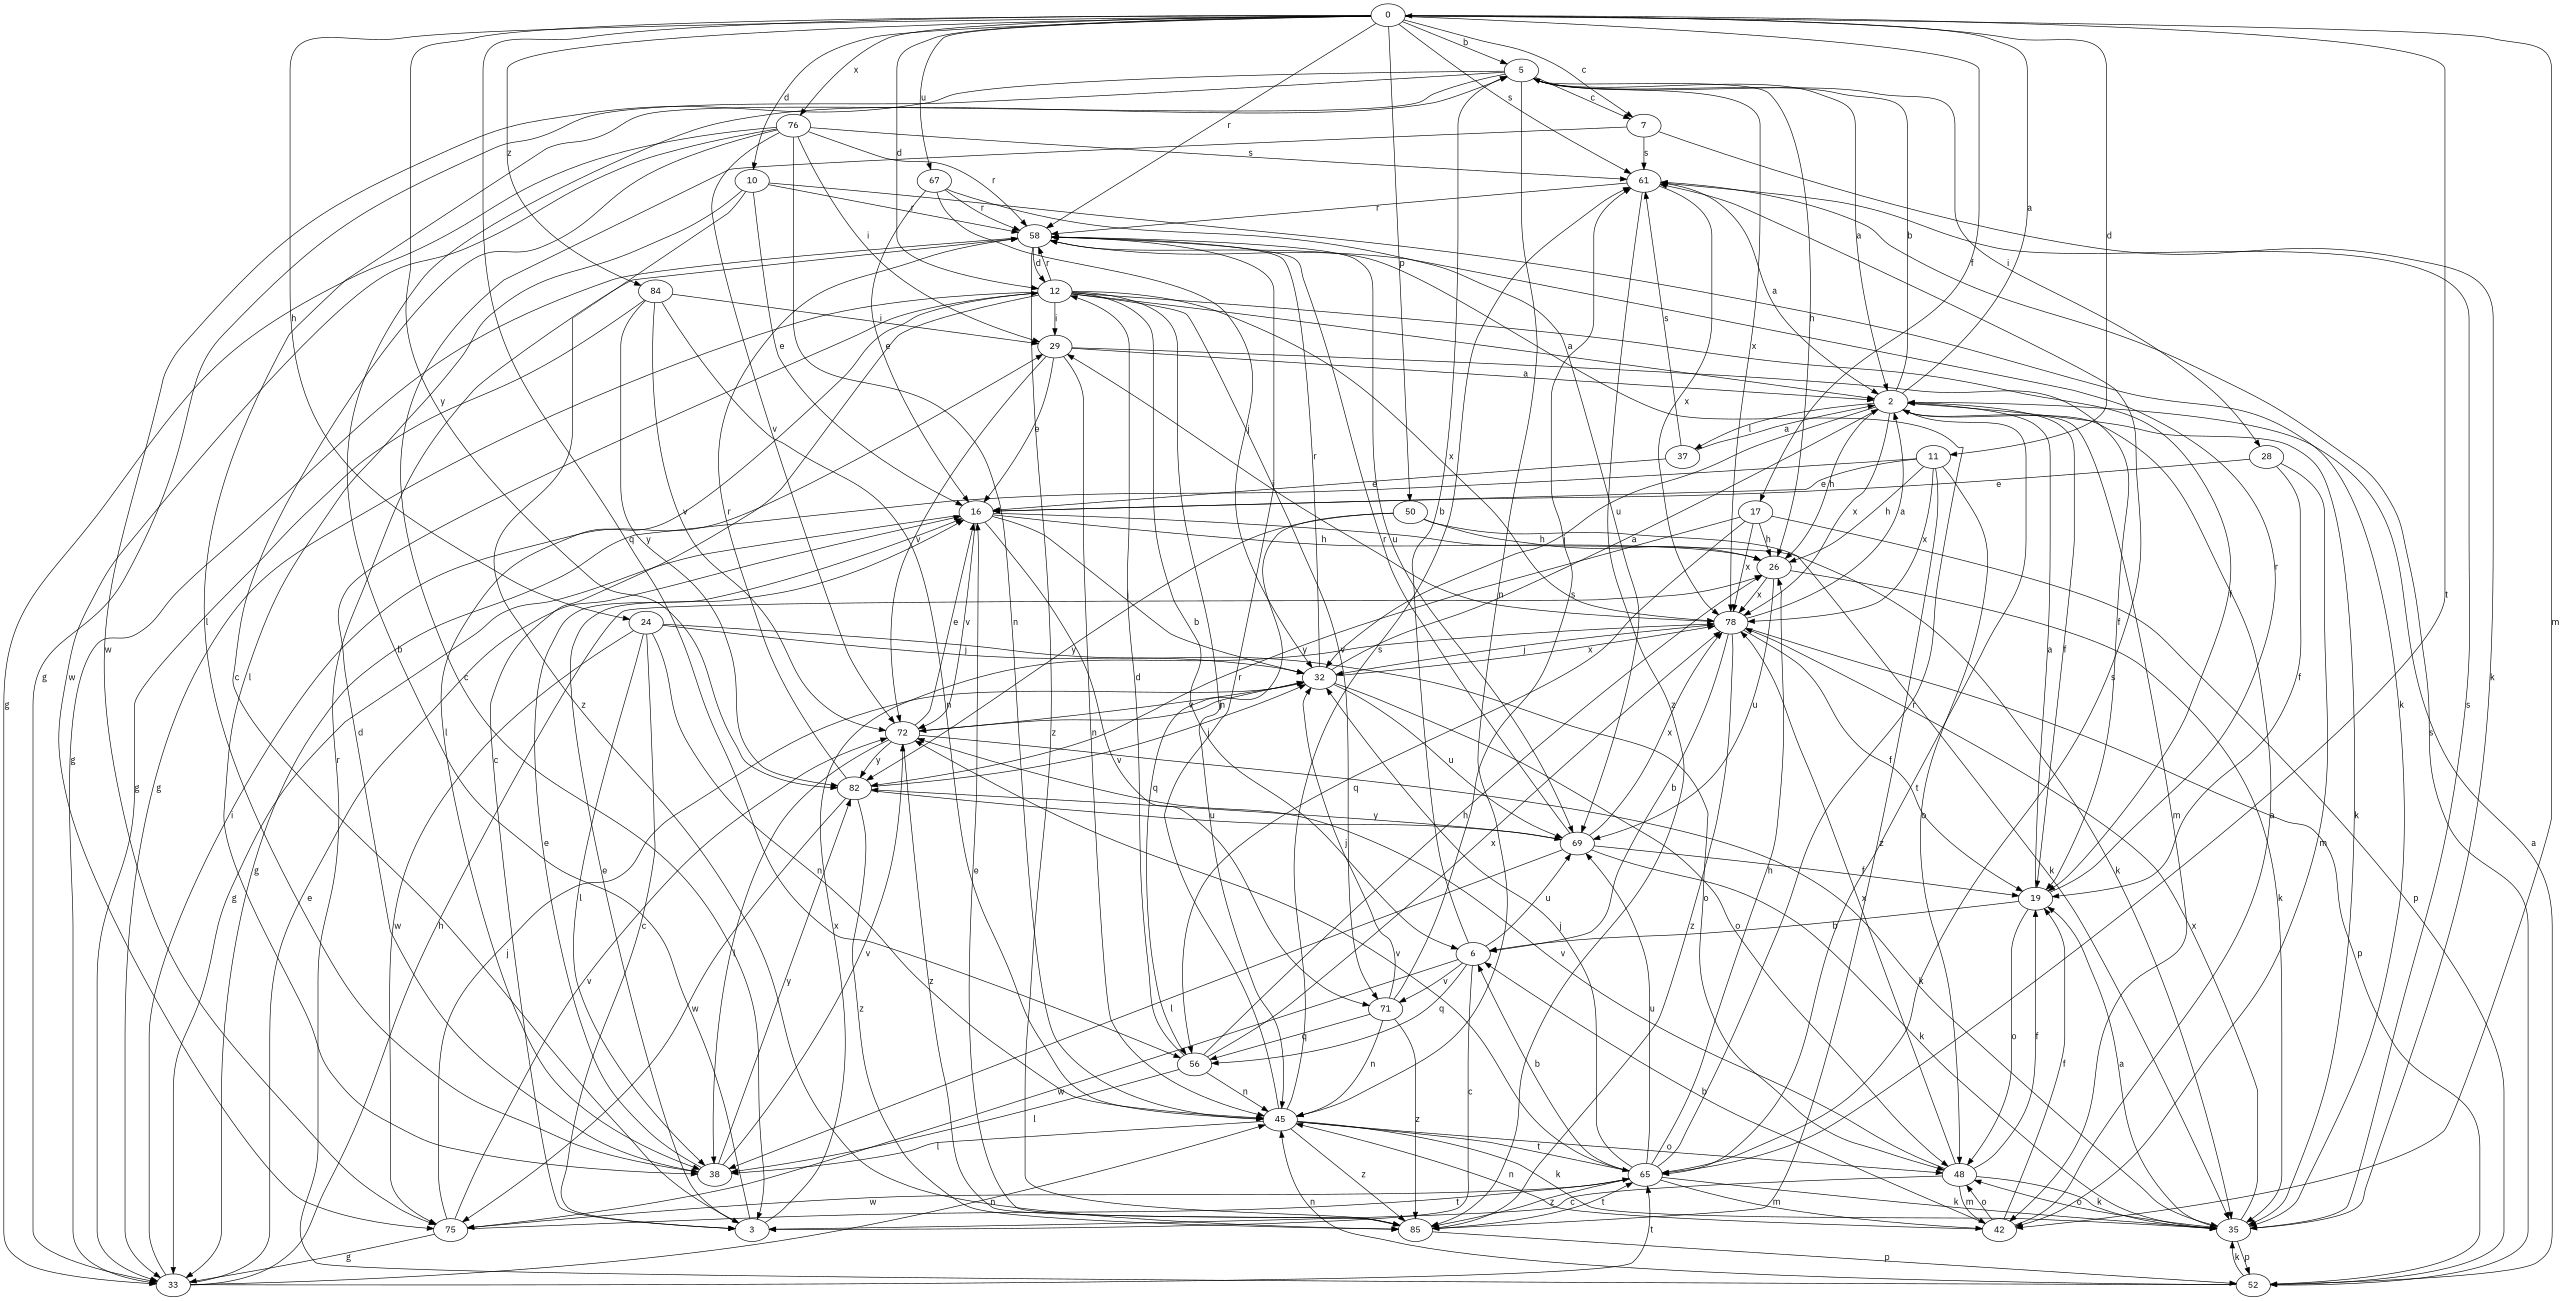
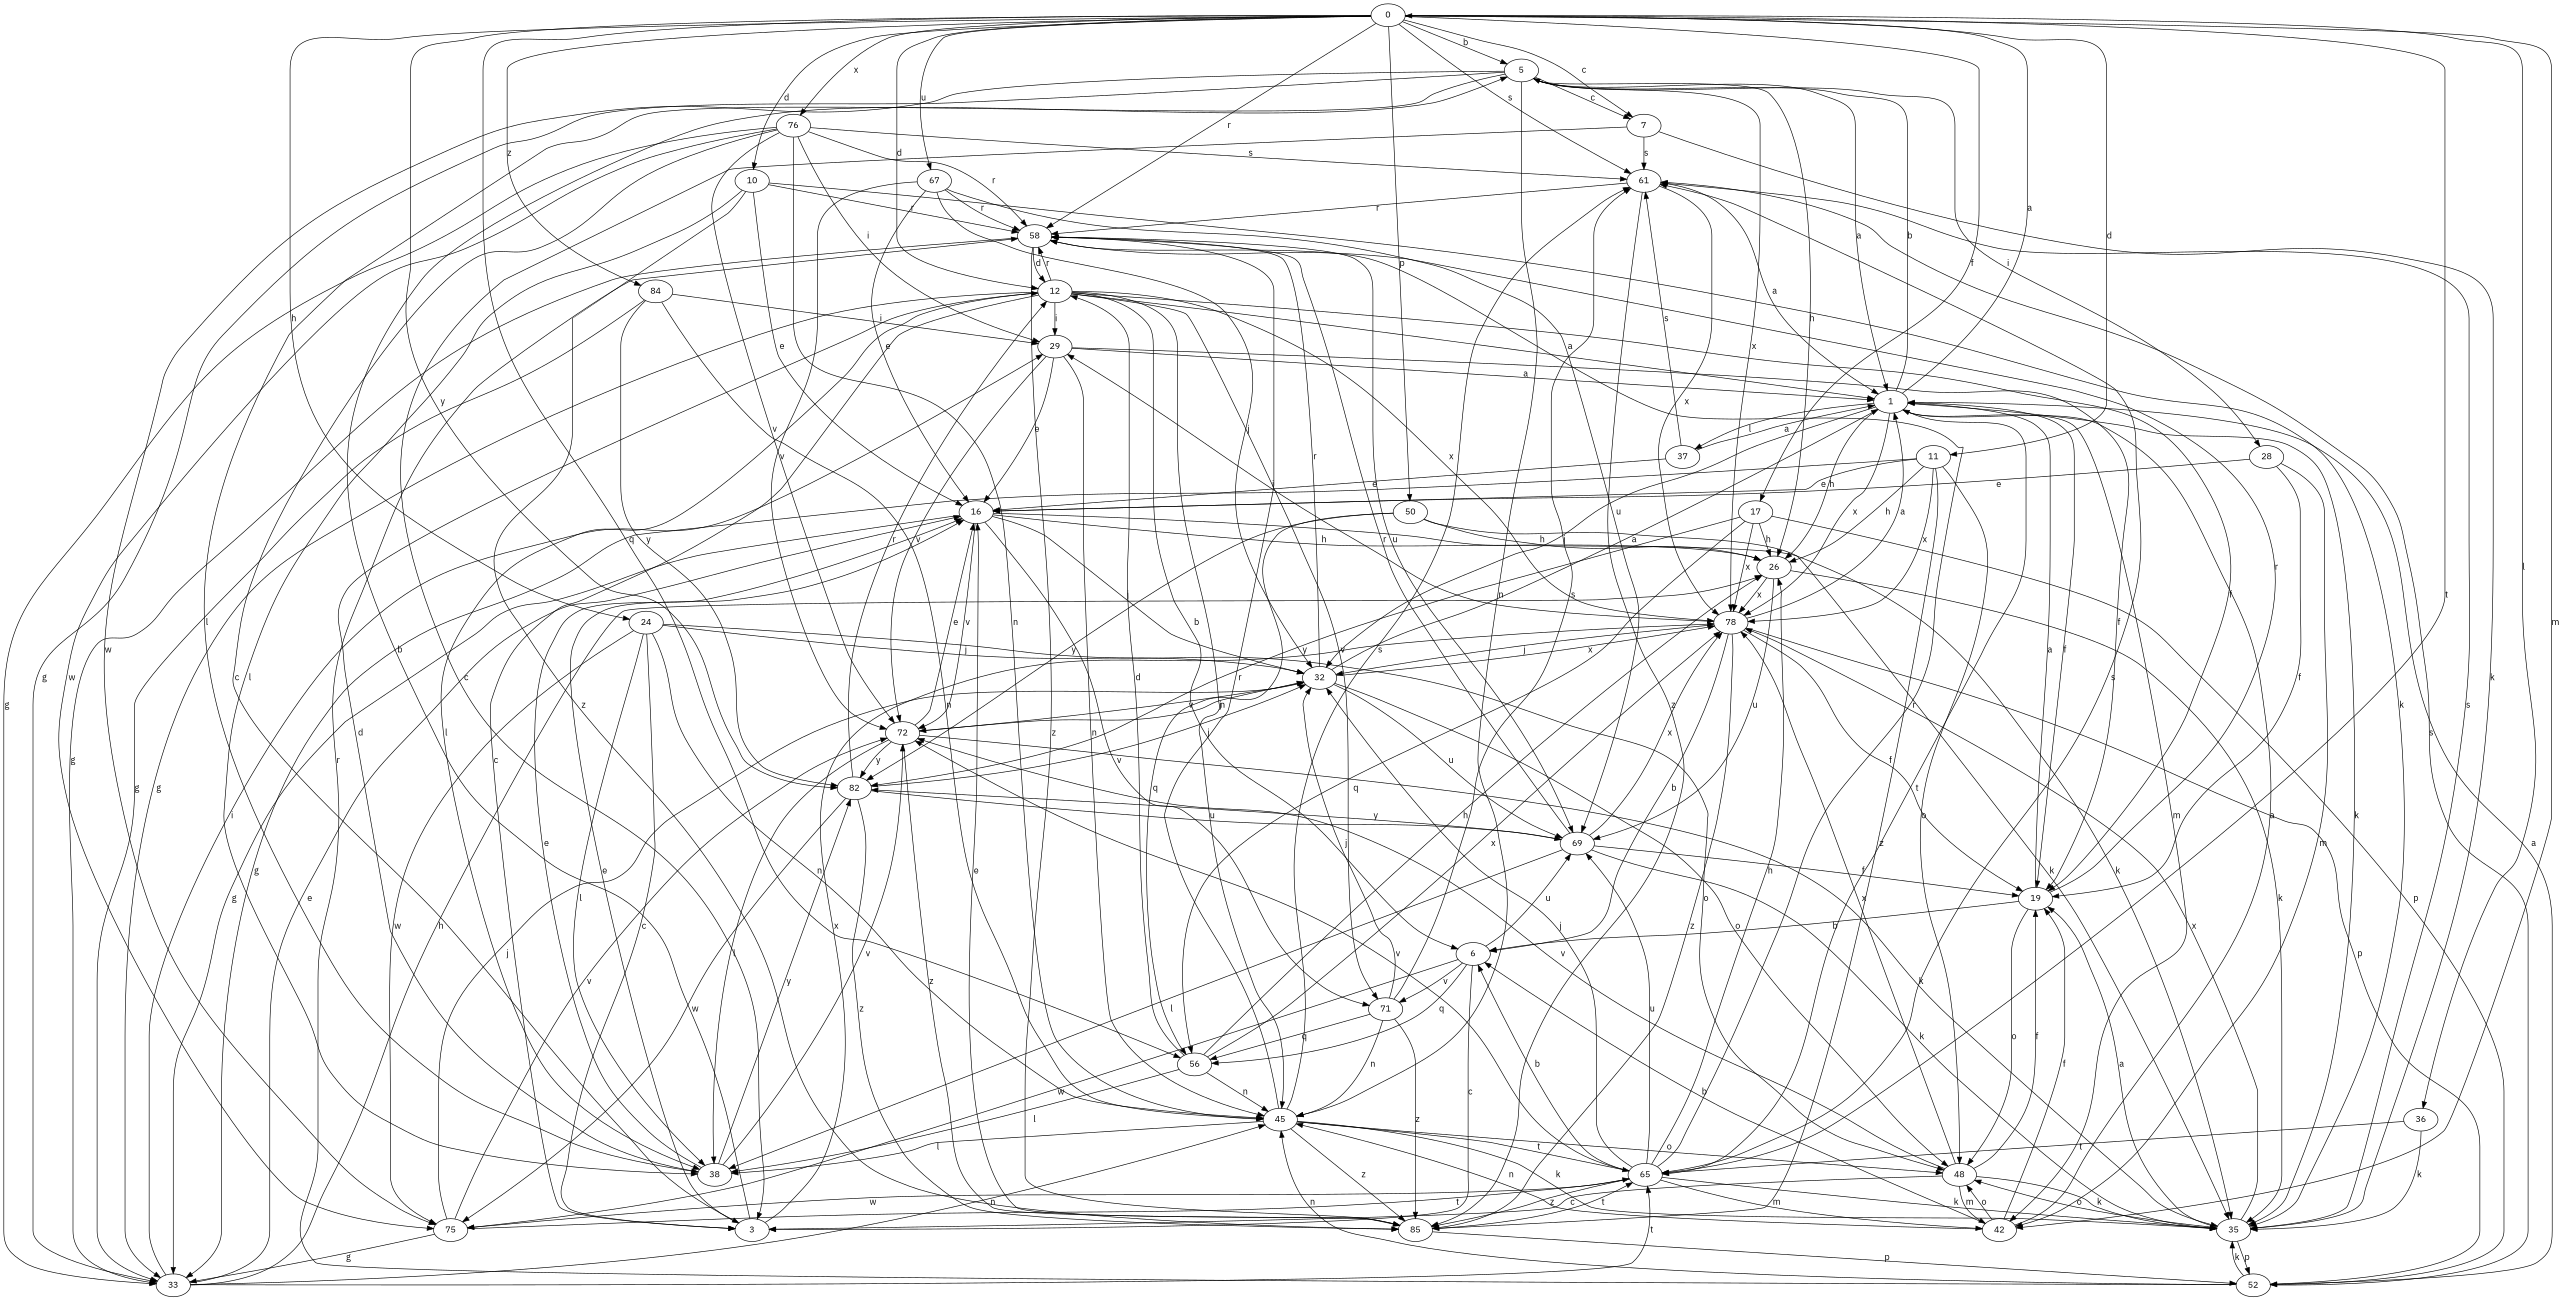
node "2": label "2" -> "1"
edge "82" -> "58": now "82" -> "12"
edge "6" -> "5": removed, label "b"
edge "84" -> "72": now "67" -> "72"
node "36": added
